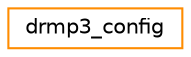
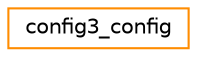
node "drmp3_config": label "drmp3_config" -> "config3_config"
